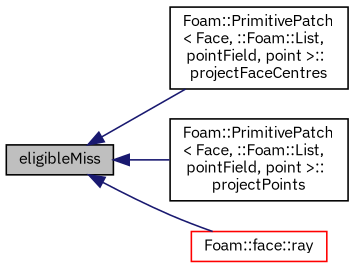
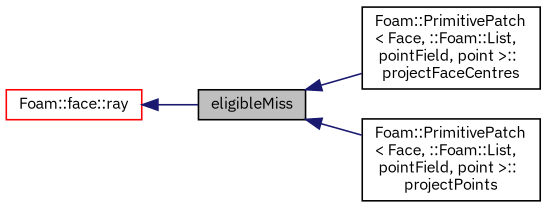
edge "Foam::face::ray" -> "eligibleMiss": reversed
